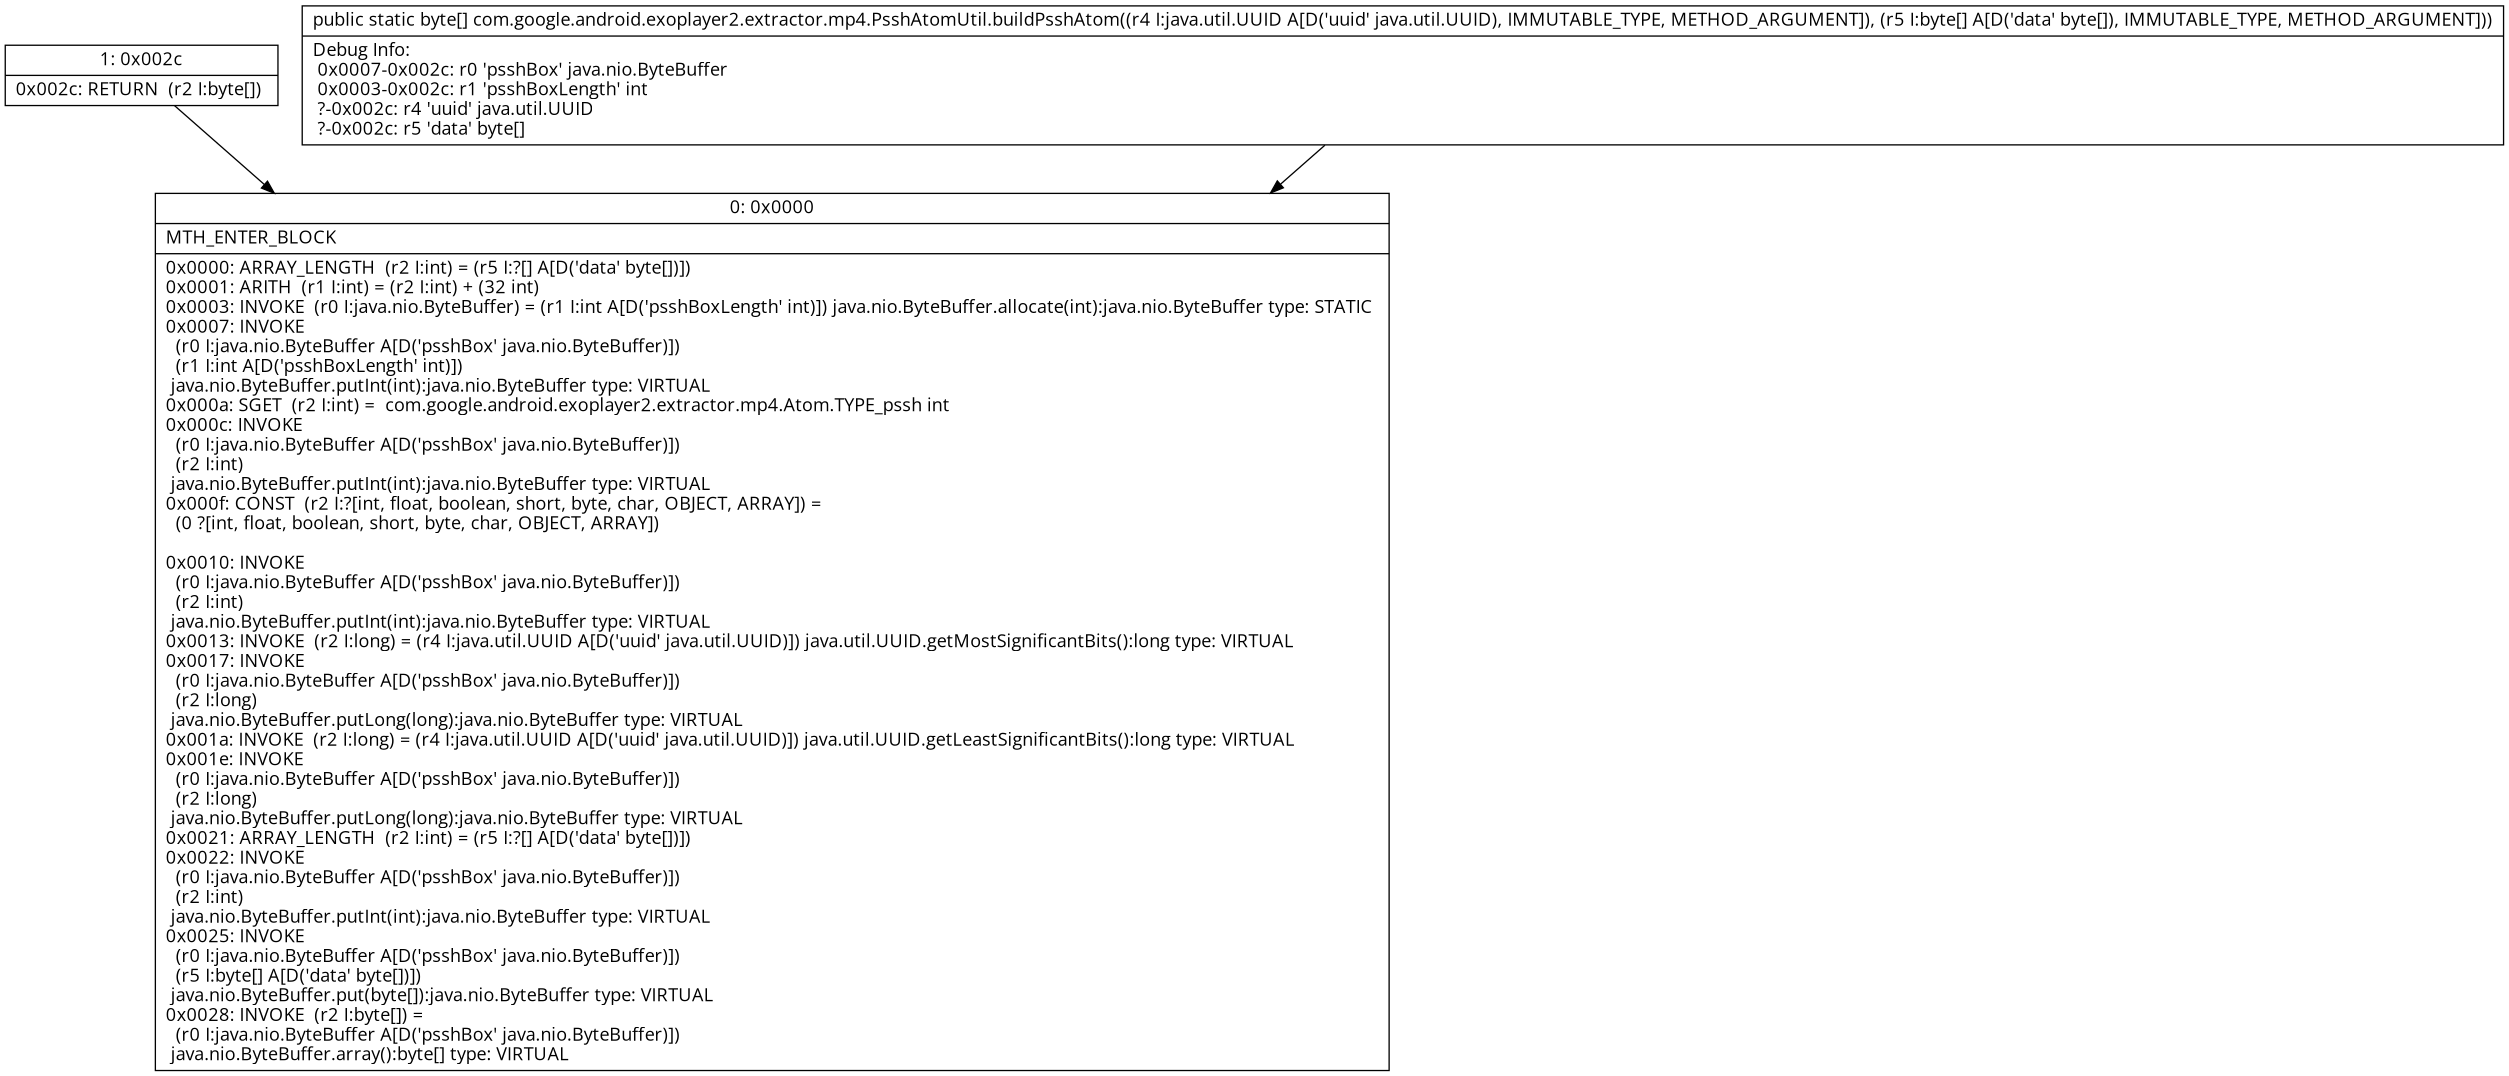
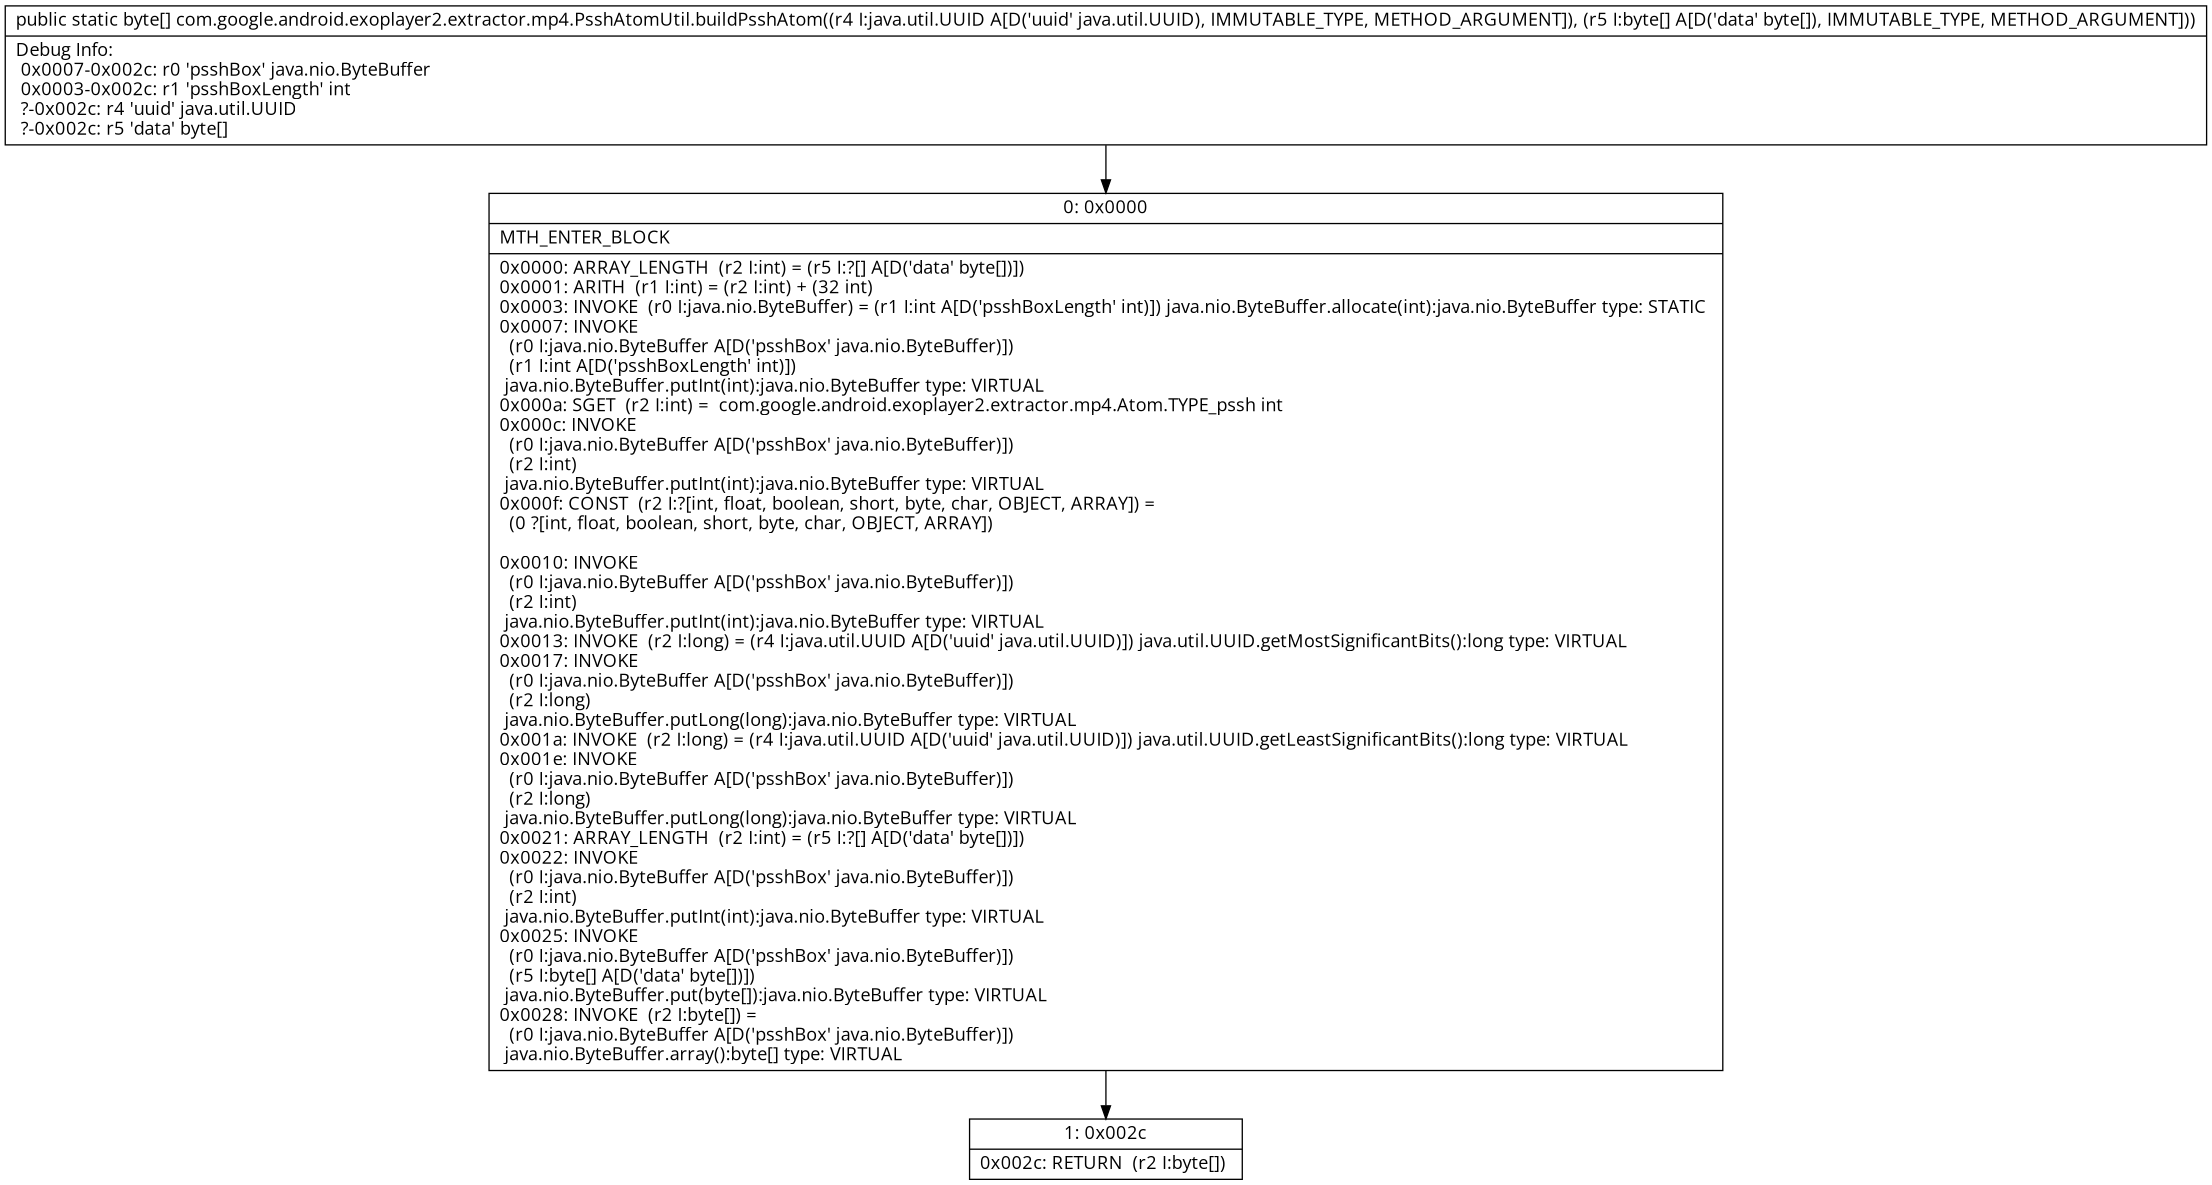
edge "1: 0x002c" -> "0: 0x0000": reversed
